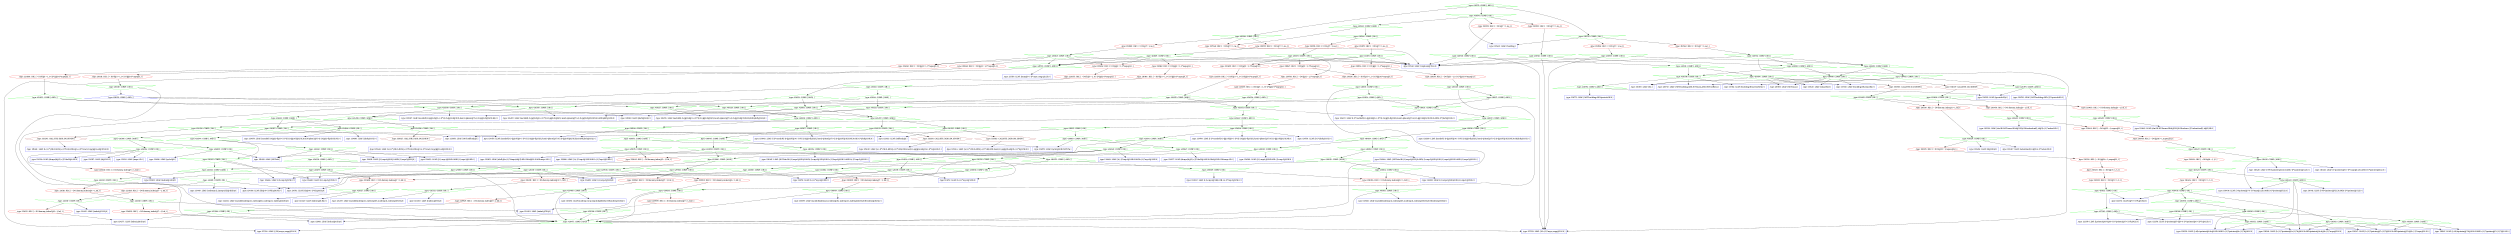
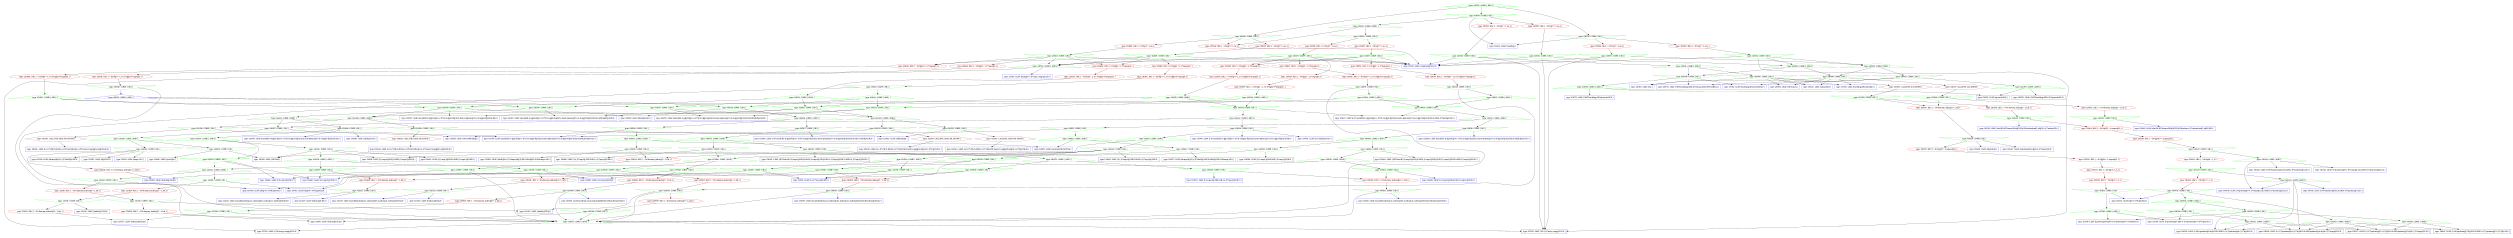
node "_type: 124752 : LEAF: [1+(-1)*mpc2@9.NE.0 ]": removed
node "_type: 124419 : LEAF: [nodempc(3, ipompc(id2@8)).EQ.0 ]": removed
